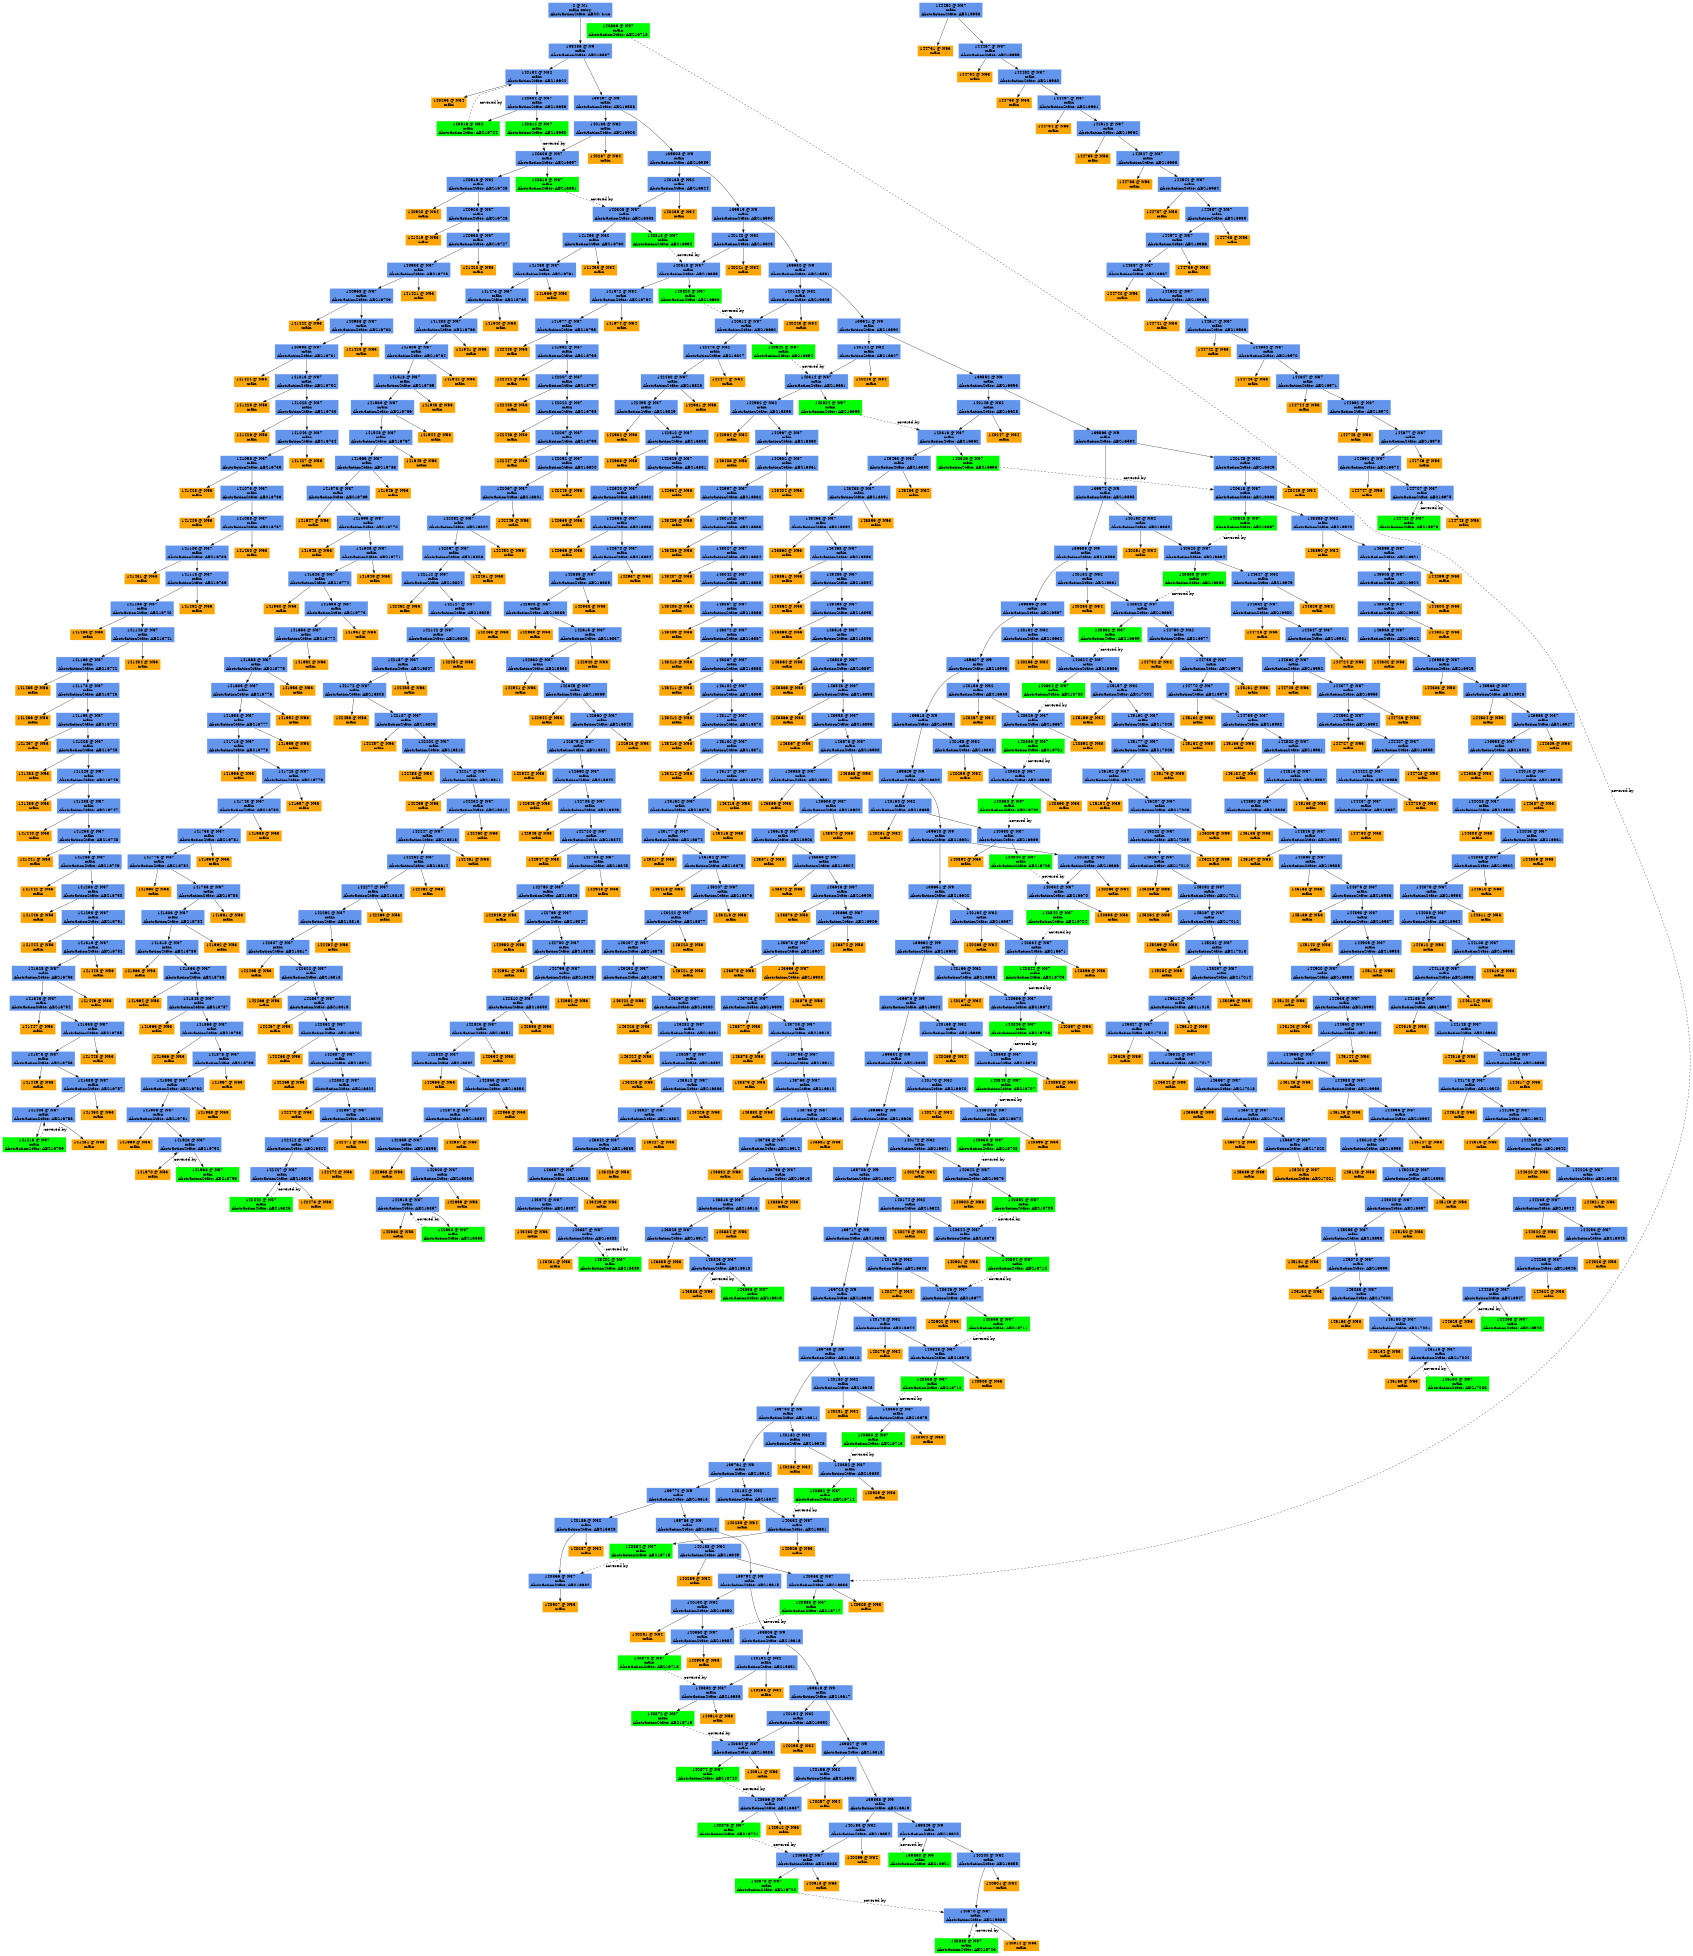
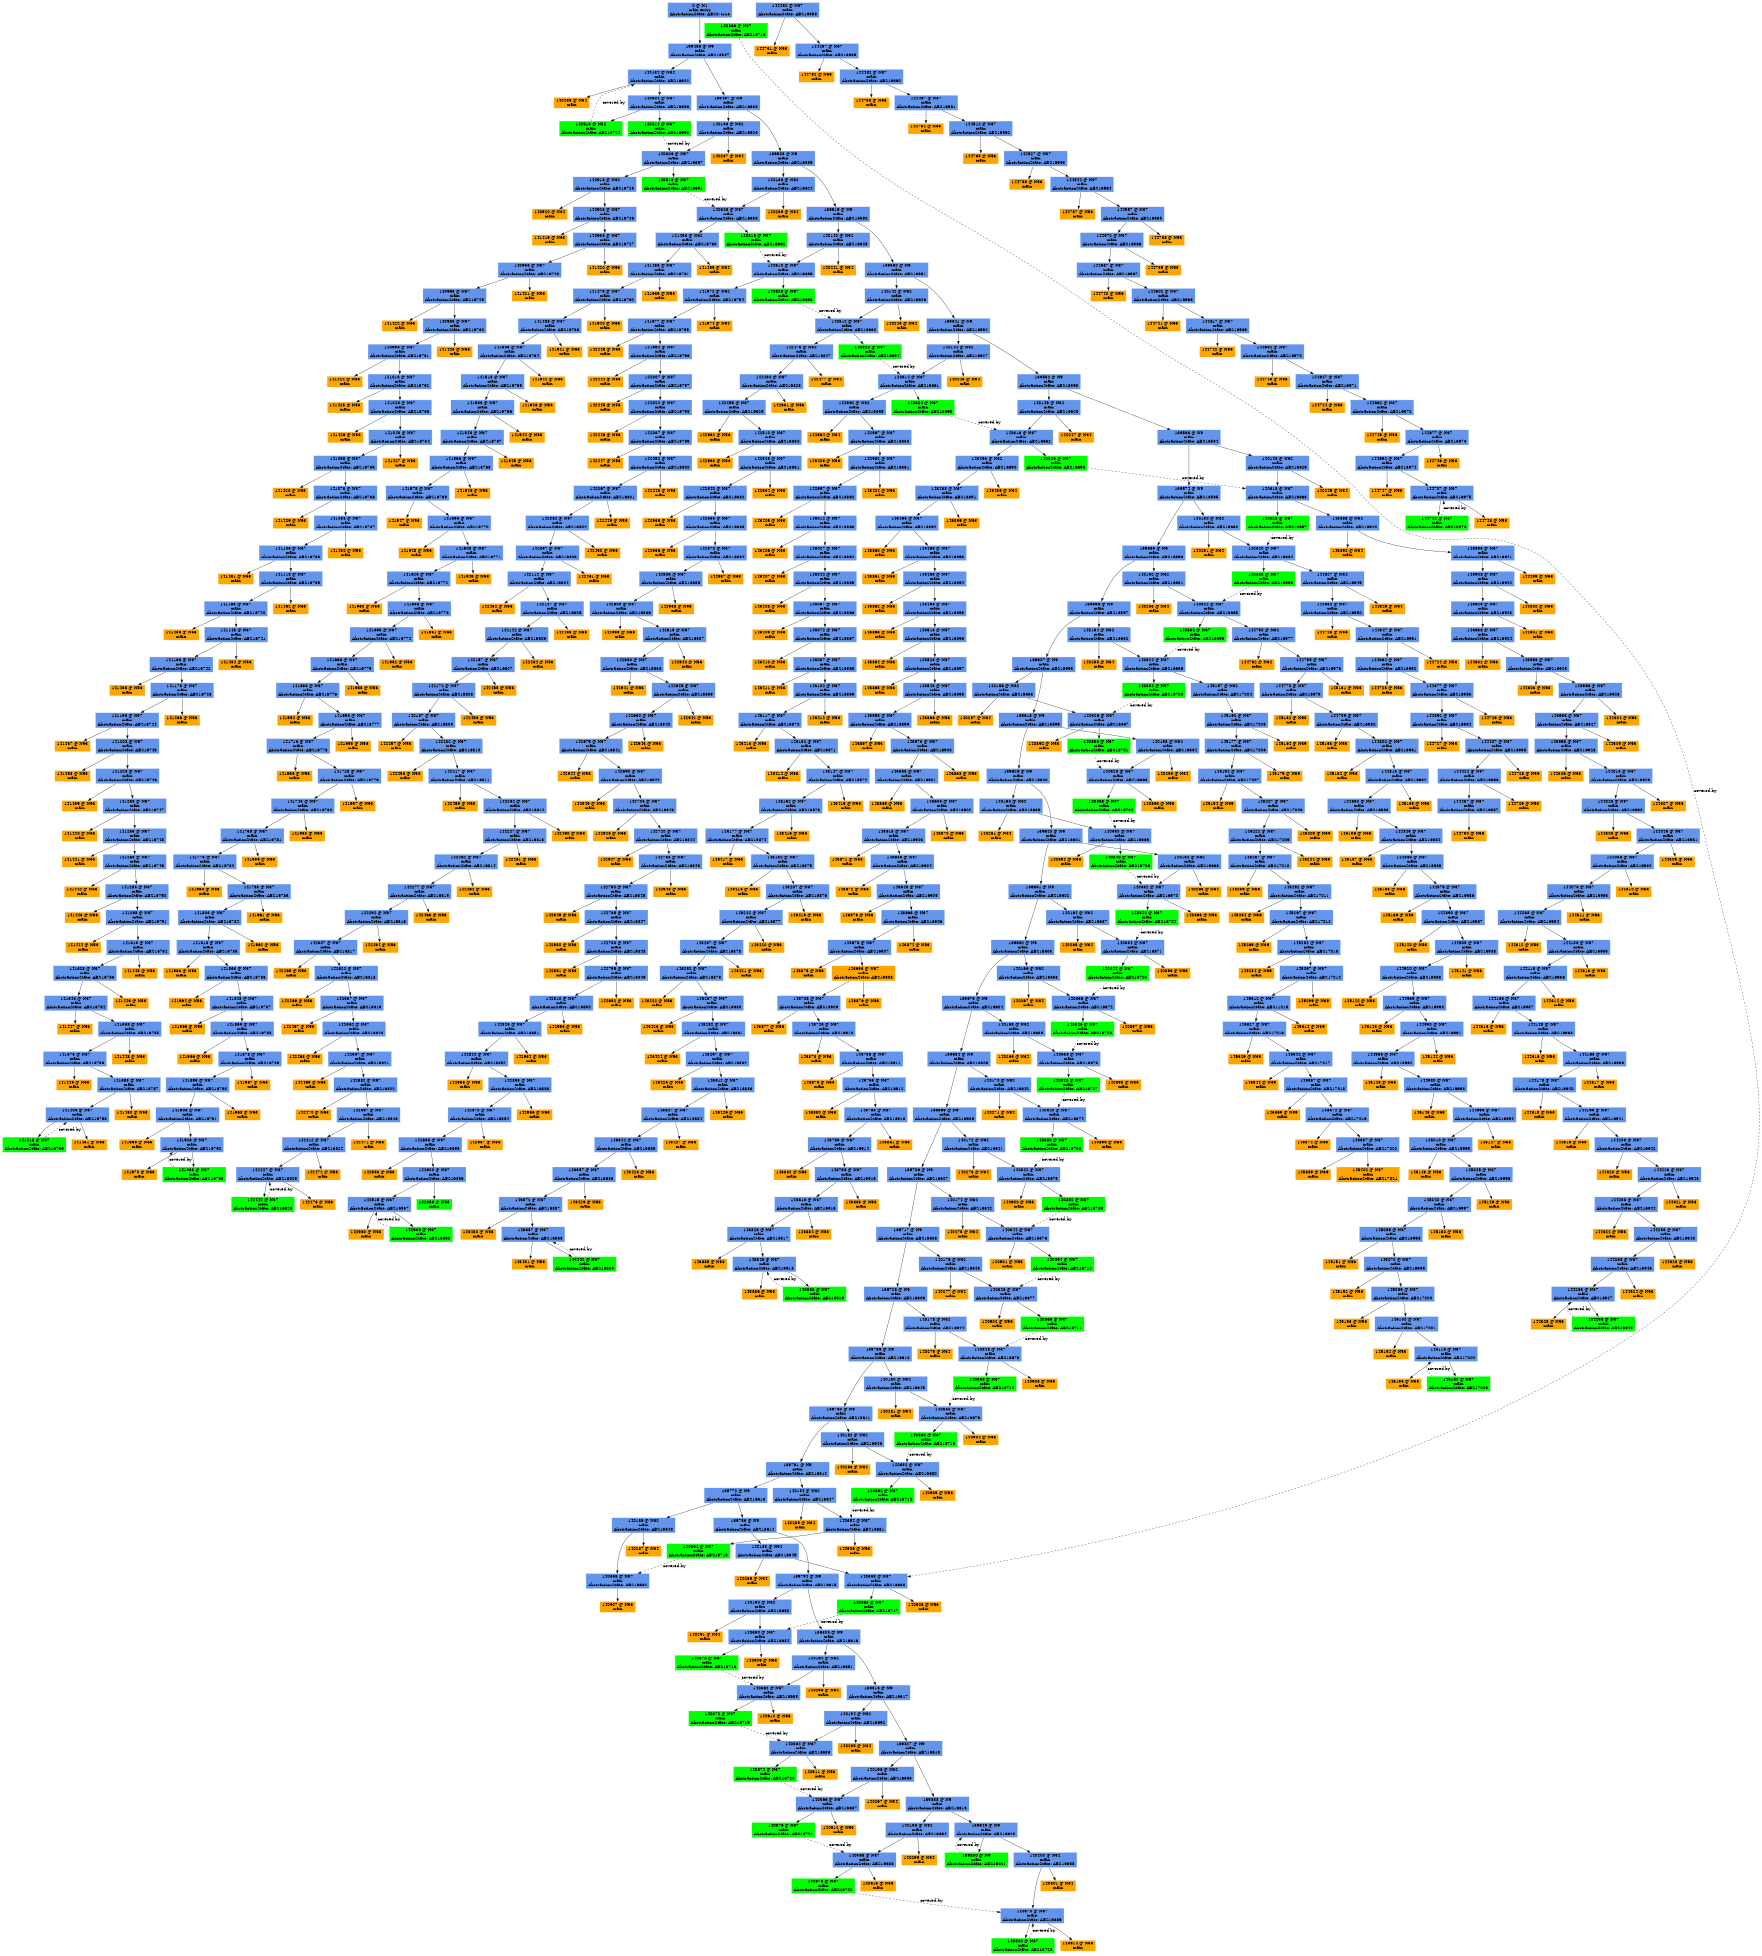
node "145159 @ N34 main": removed
node "142959 @ N53 main": fillcolor orange -> green
